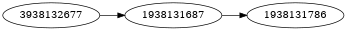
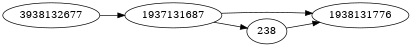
node "1938131687": label "1938131687" -> "1937131687"
node "1938131786": label "1938131786" -> "1938131776"
node "238": added
